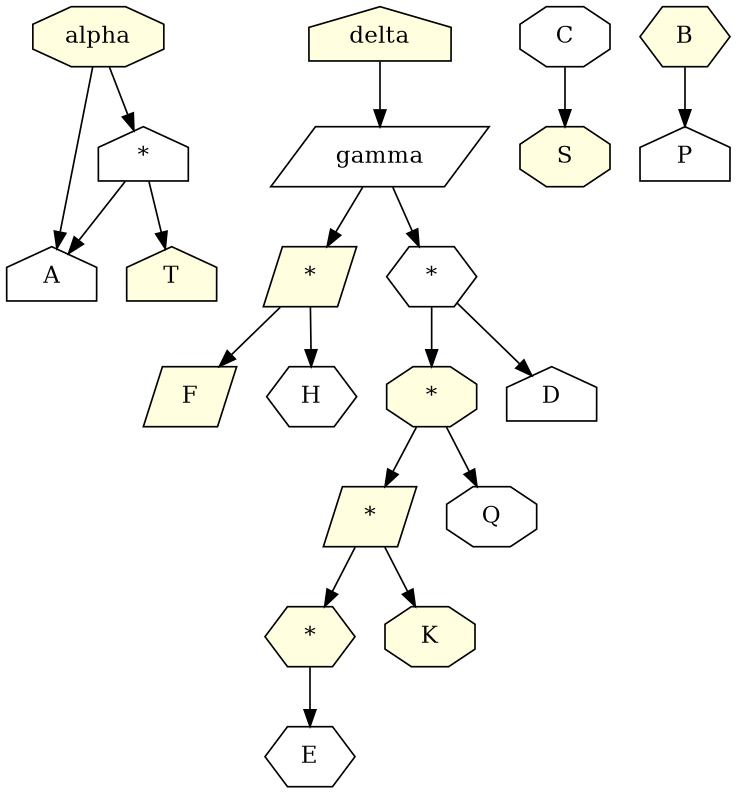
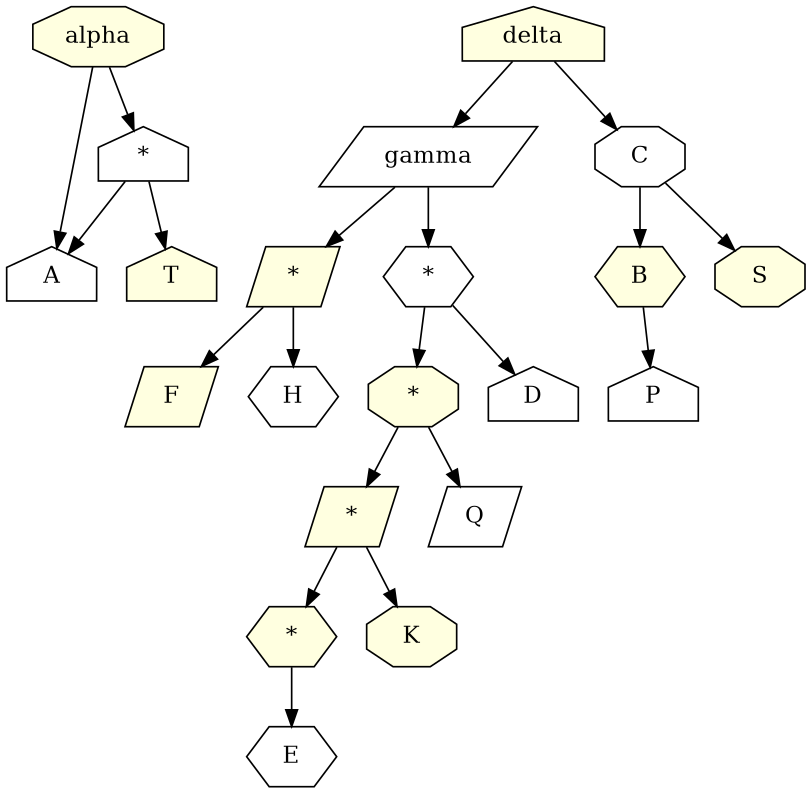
edge "delta" -> "C": added
edge "C" -> "B": added
node "Q": shape octagon -> parallelogram
